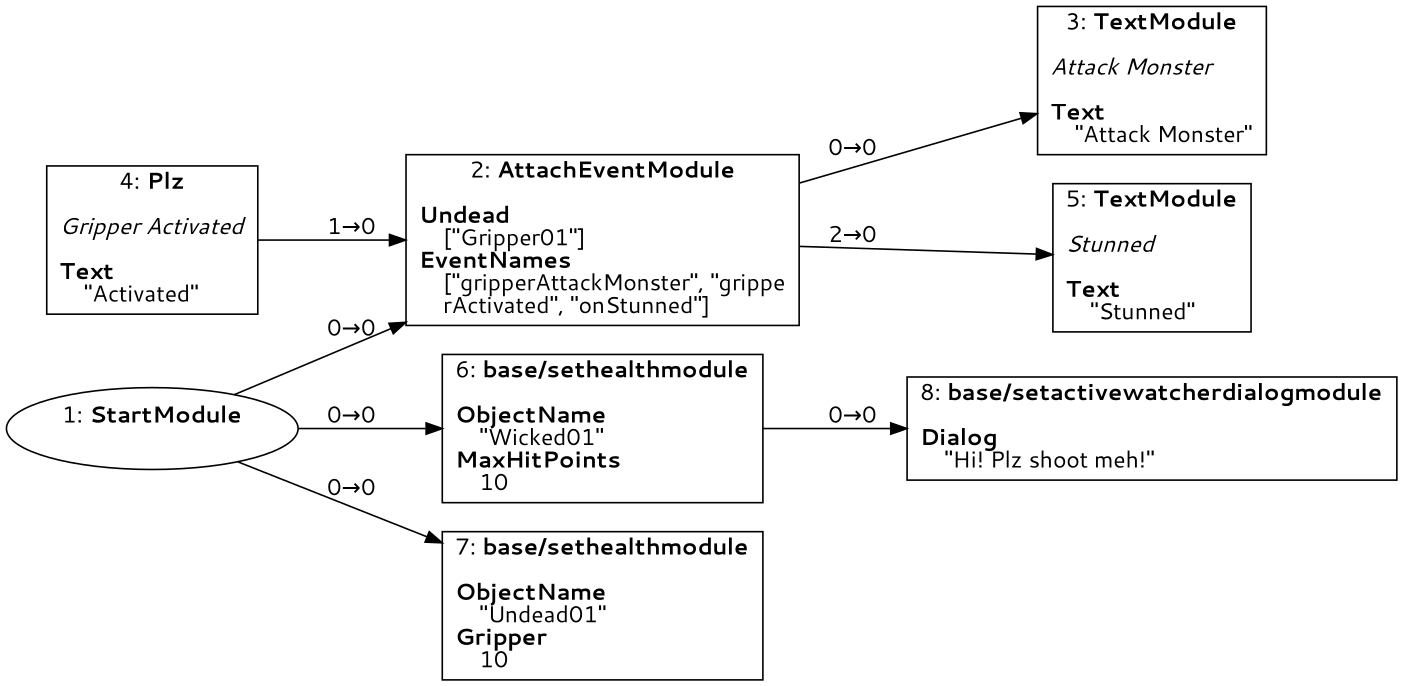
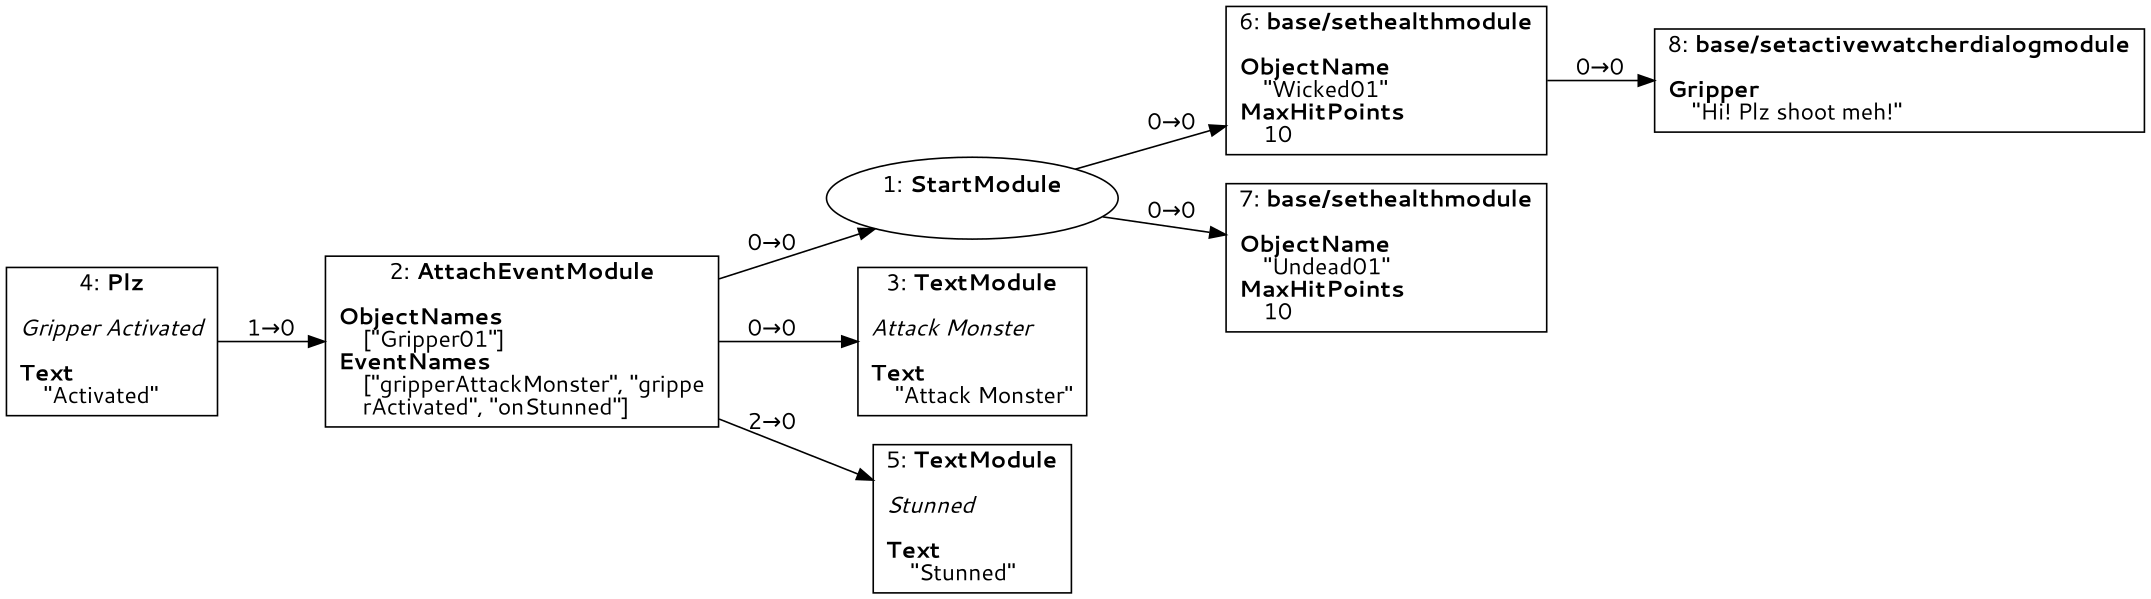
node "2:": text "Undead" -> "ObjectNames"
edge "1:" -> "2:": reversed
node "8:": text "Dialog" -> "Gripper"
node "7:": text "Gripper" -> "MaxHitPoints"
